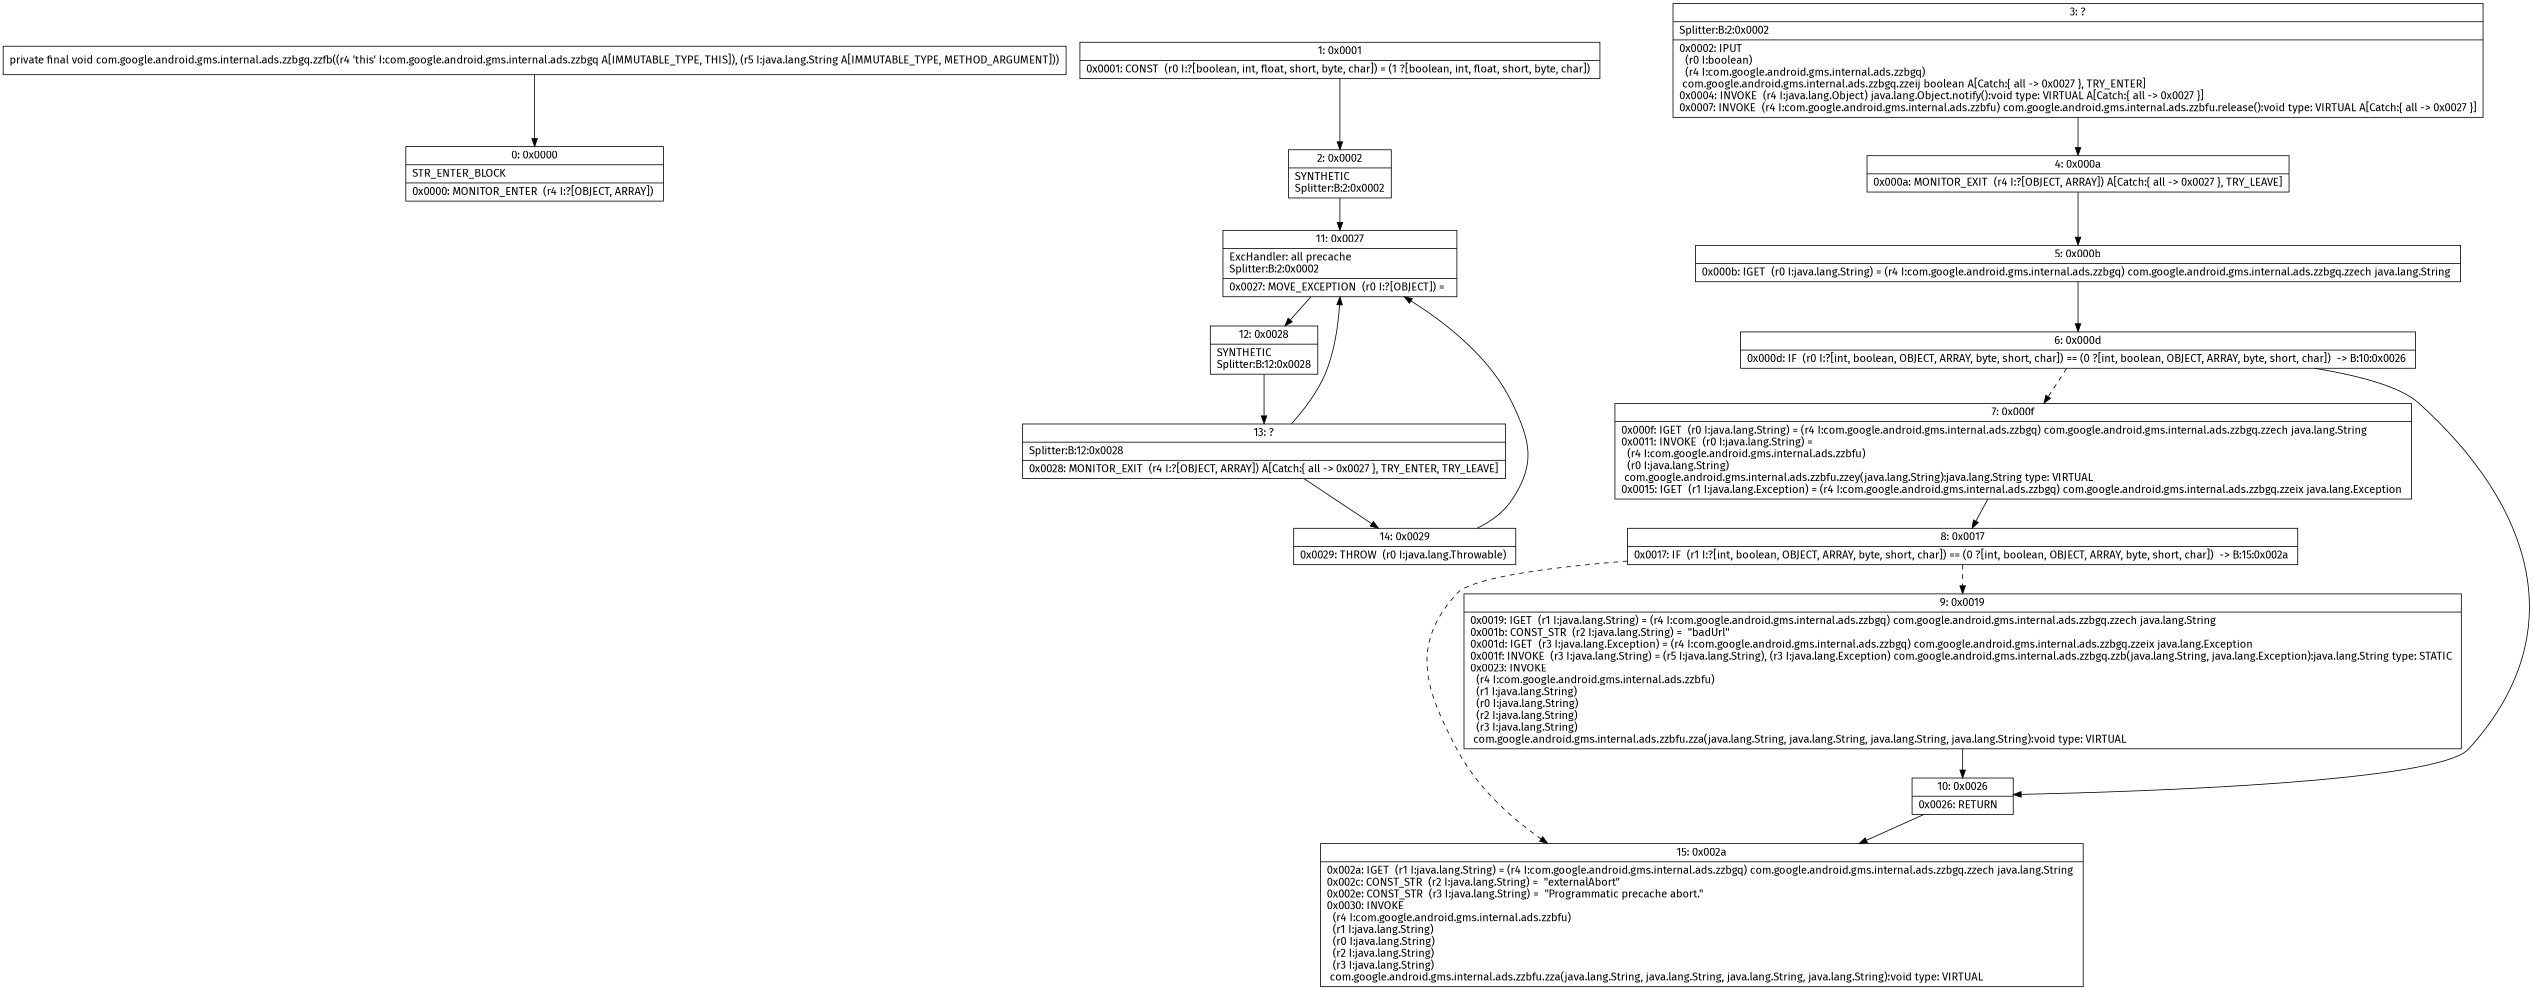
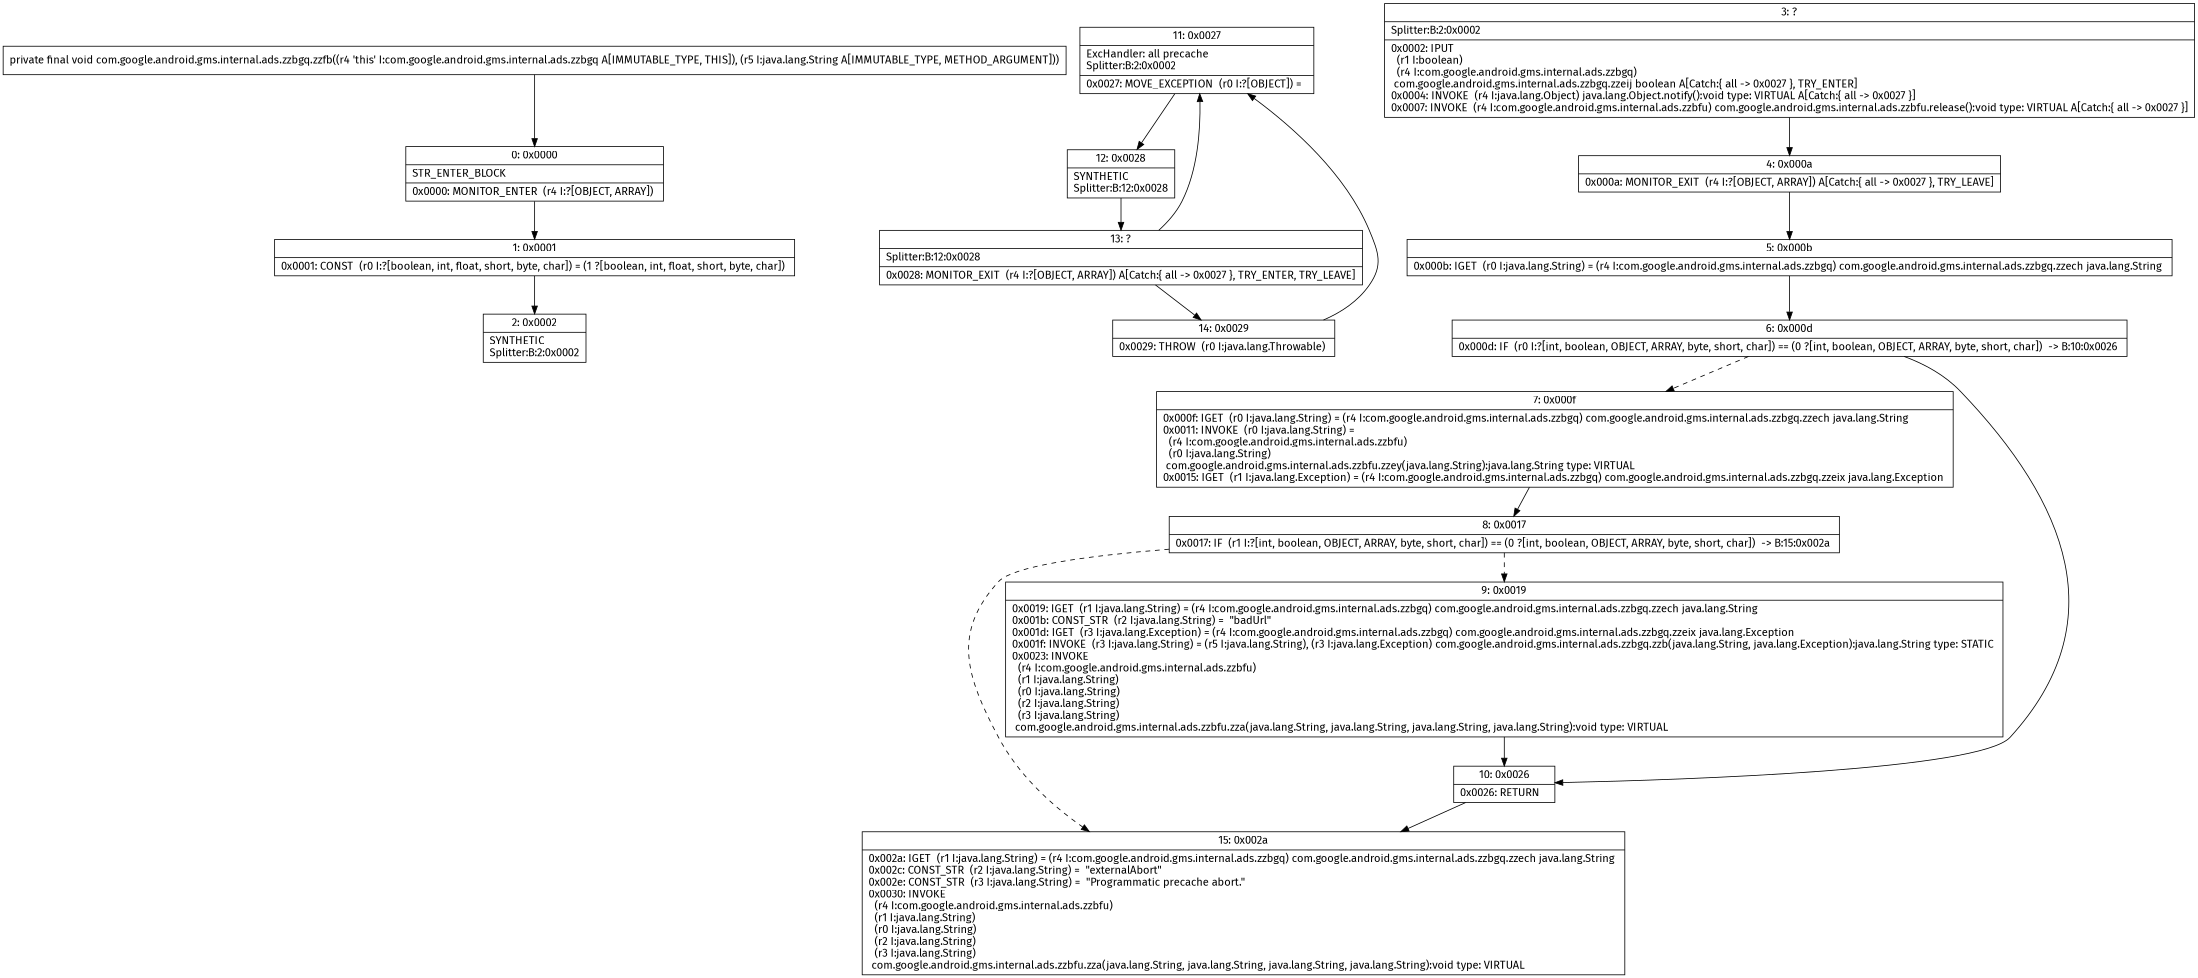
node "3: ?": text "(r0 I:boolean)" -> "(r1 I:boolean)"
edge "2: 0x0002" -> "11: 0x0027": removed
edge "0: 0x0000" -> "1: 0x0001": added
